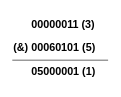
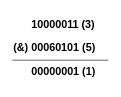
node "00000011 (3)": label "00000011 (3)" -> "10000011 (3)"
node "05000001 (1)": label "05000001 (1)" -> "00000001 (1)"
